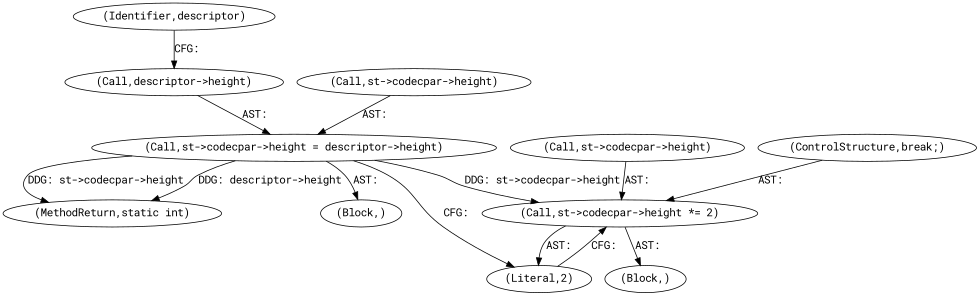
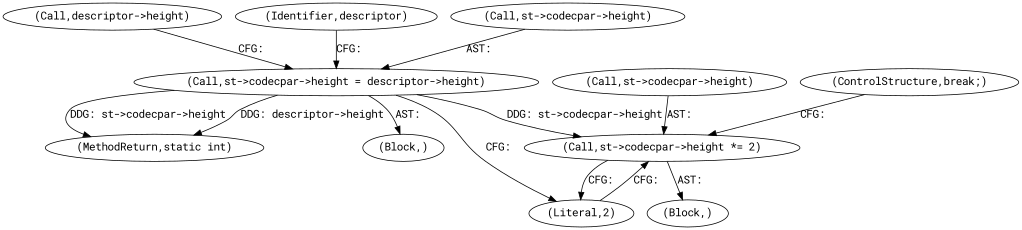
edge "(Identifier,descriptor)" -> "(Call,descriptor->height)": now "(Identifier,descriptor)" -> "(Call,st->codecpar->height = descriptor->height)"
edge "(Call,descriptor->height)" -> "(Call,st->codecpar->height = descriptor->height)": label "AST: " -> "CFG: "
edge "(ControlStructure,break;)" -> "(Call,st->codecpar->height *= 2)": label "AST: " -> "CFG: "
edge "(Call,st->codecpar->height *= 2)" -> "(Literal,2)": label "AST: " -> "CFG: "
